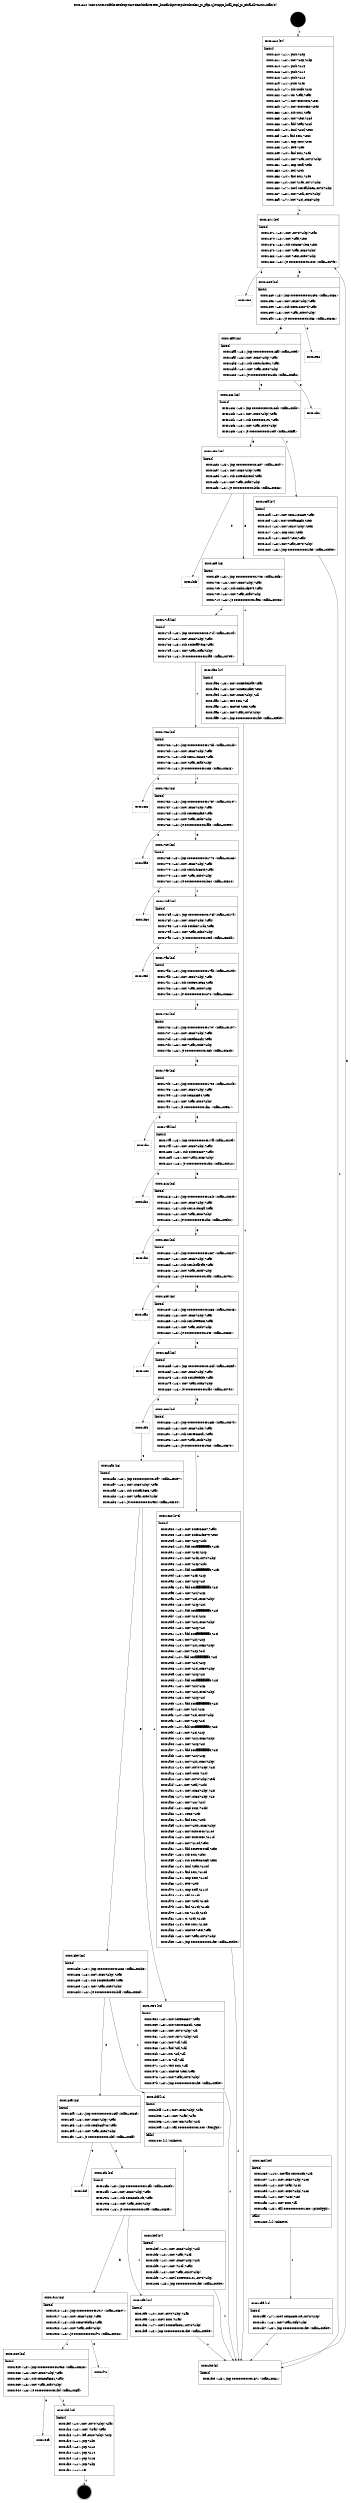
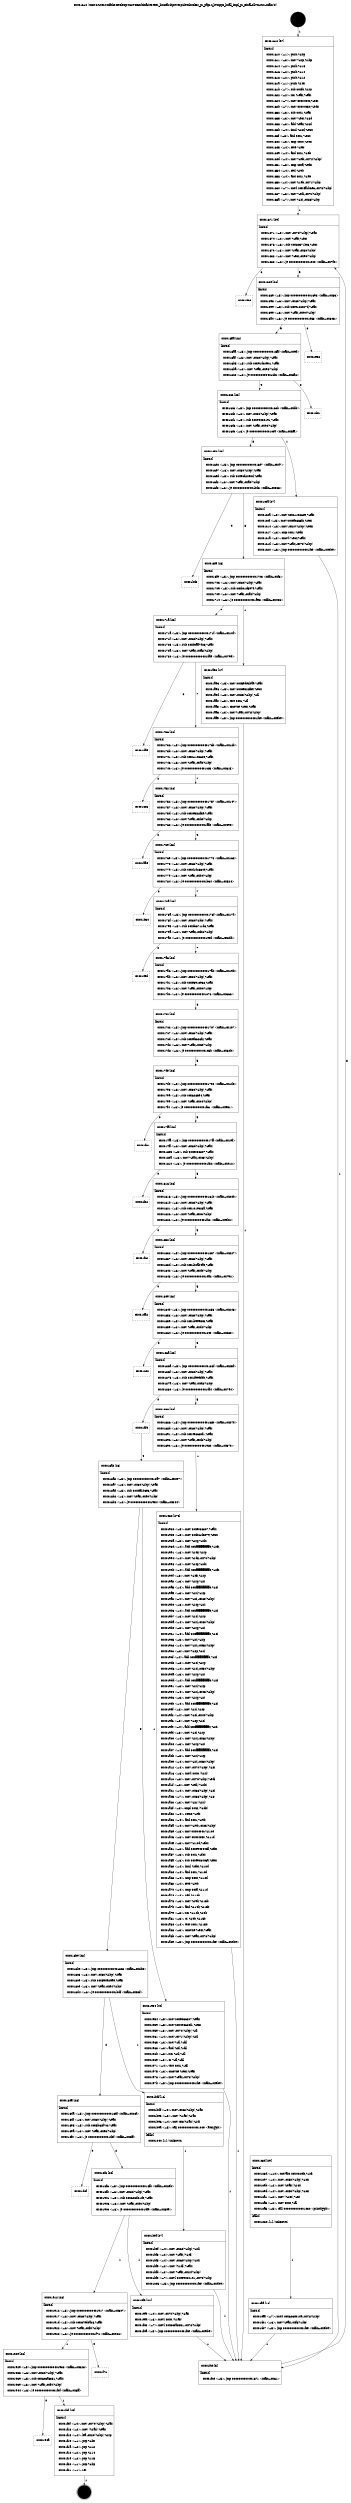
node "0x401dae": added
edge "0x4018f6 [28]" -> "0x401912 [28]": label " 5" -> " 1"
